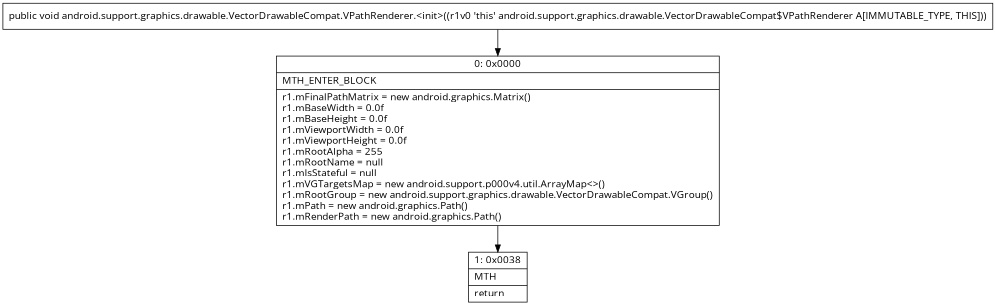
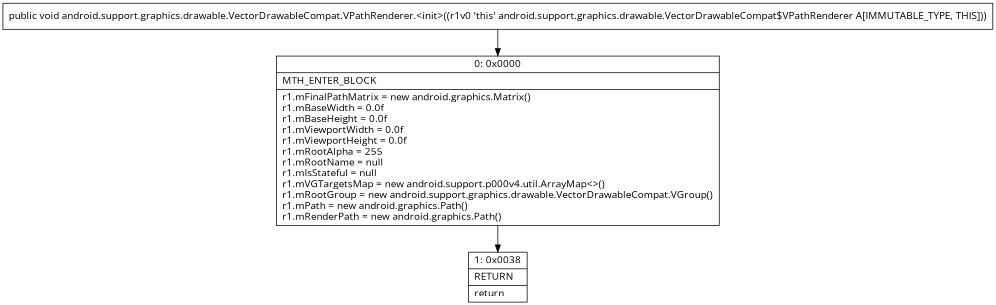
node "1: 0x0038": text "MTH" -> "RETURN"
